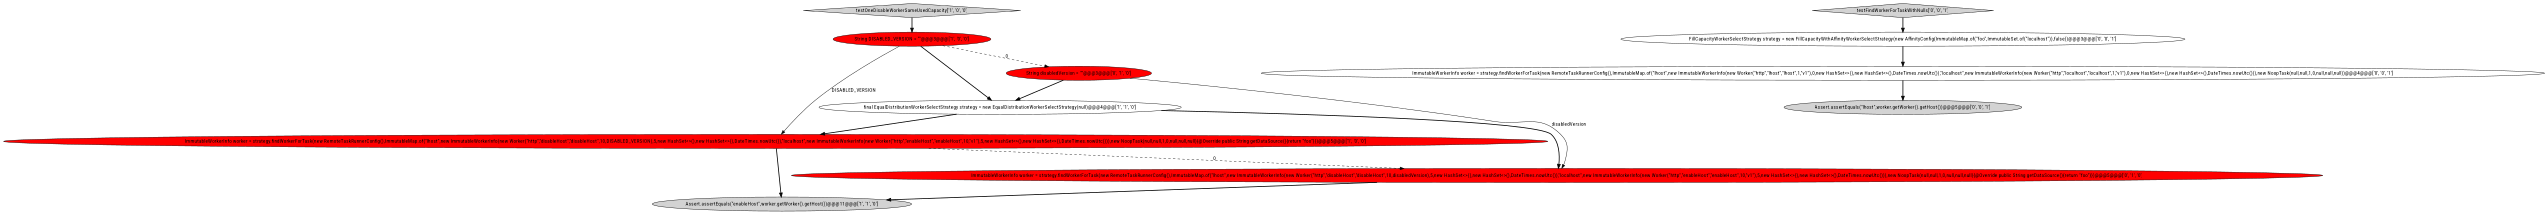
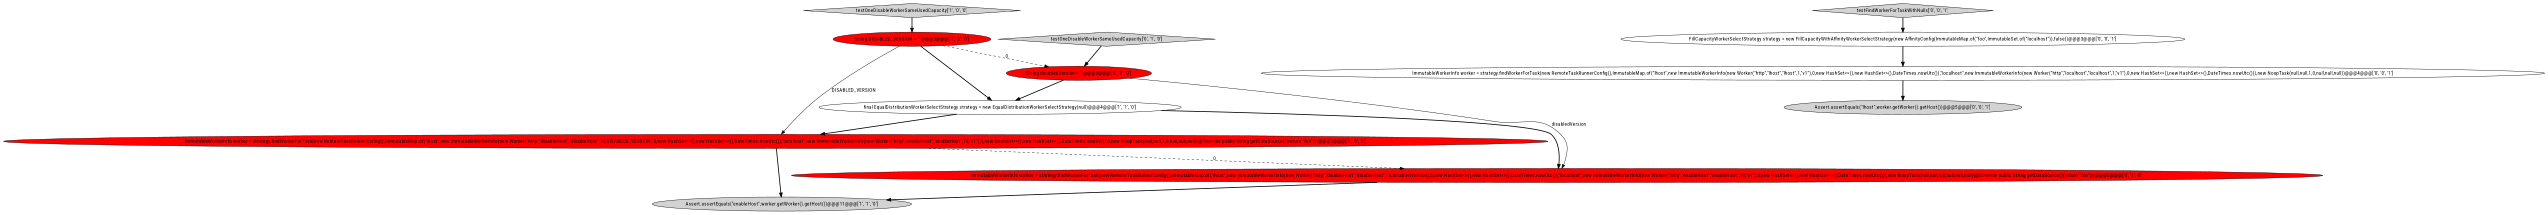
node "testOneDisableWorkerSameUsedCapacity['0', '1', '0']": added
